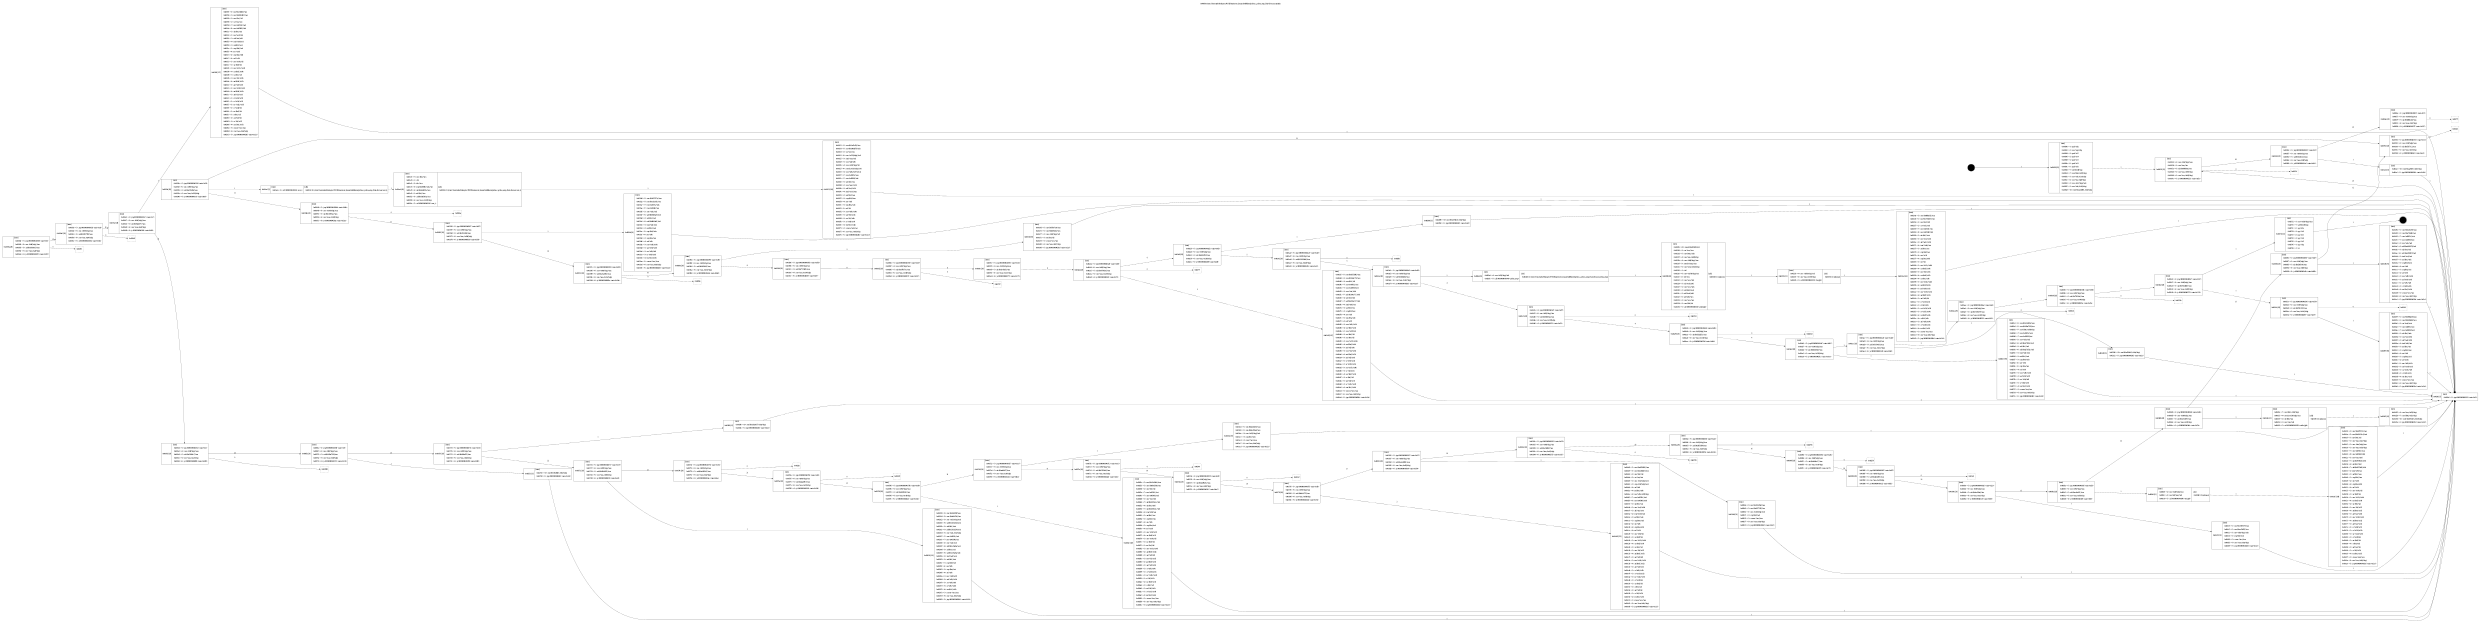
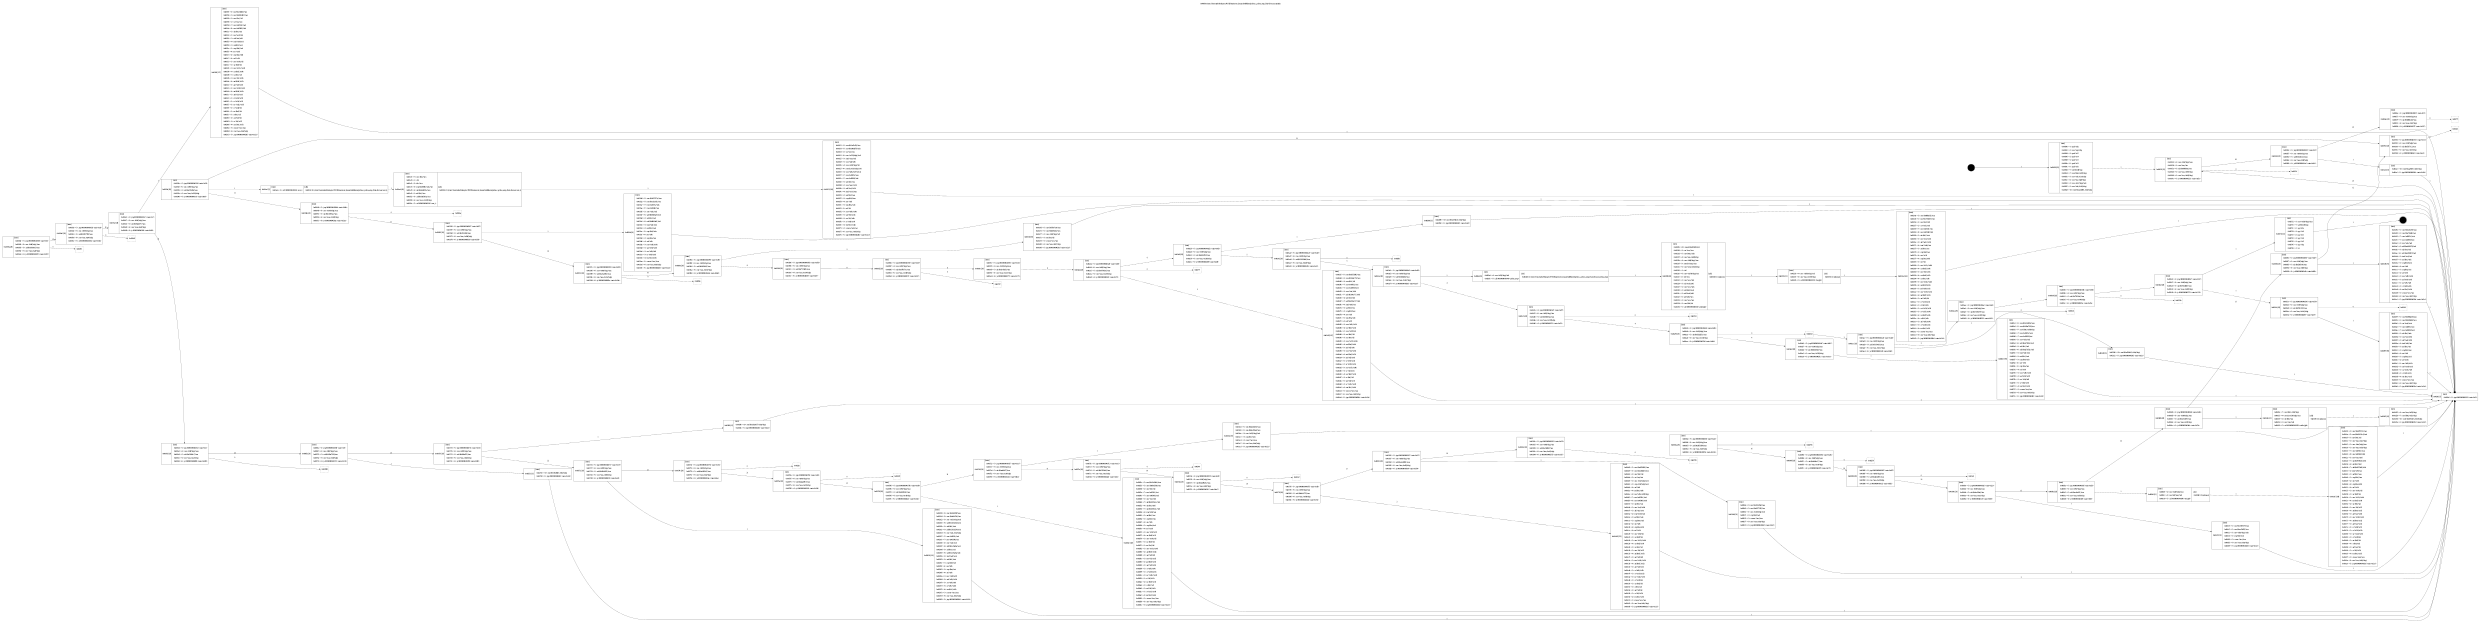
edge "0x401ab2 [28]" -> "0x401ace [28]": now "0x40232d" -> "0x401ace [28]"
edge "0x40182e [28]" -> "0x40184a [28]": removed, label "16"
